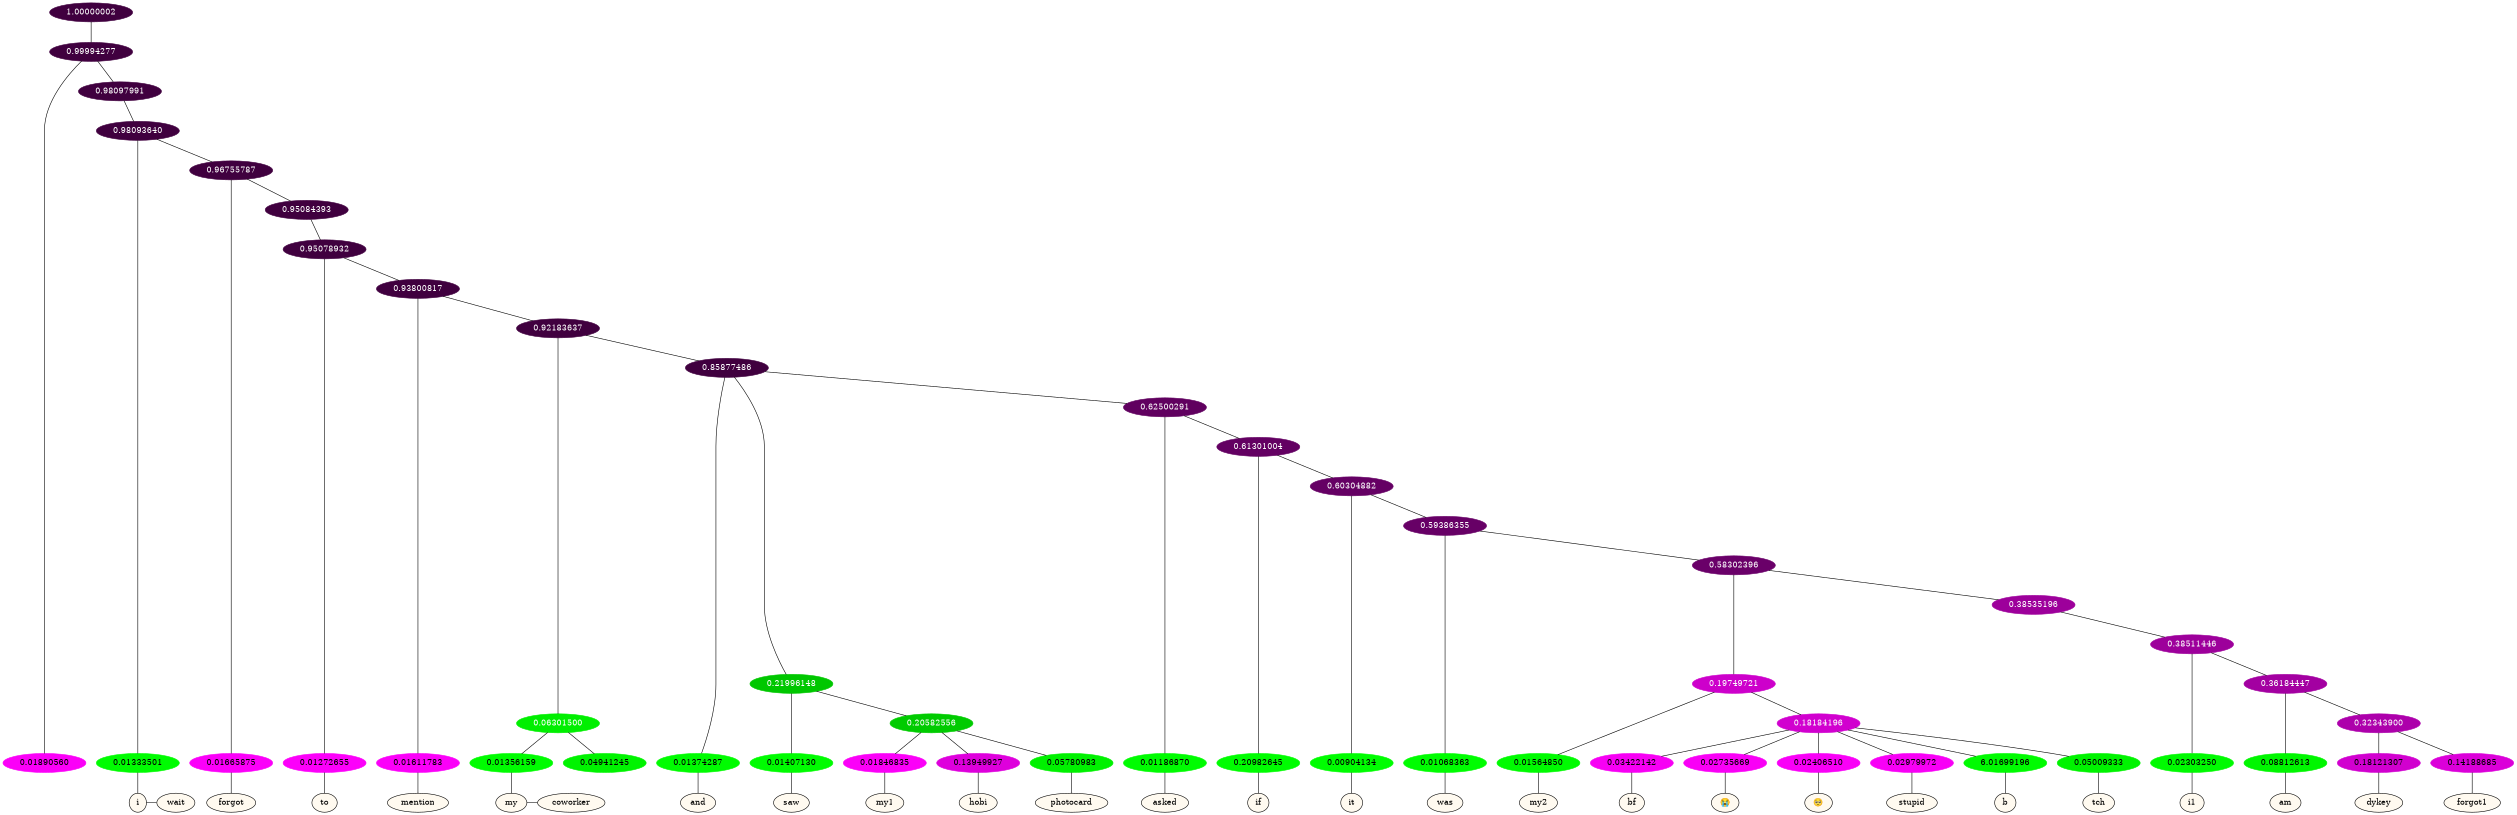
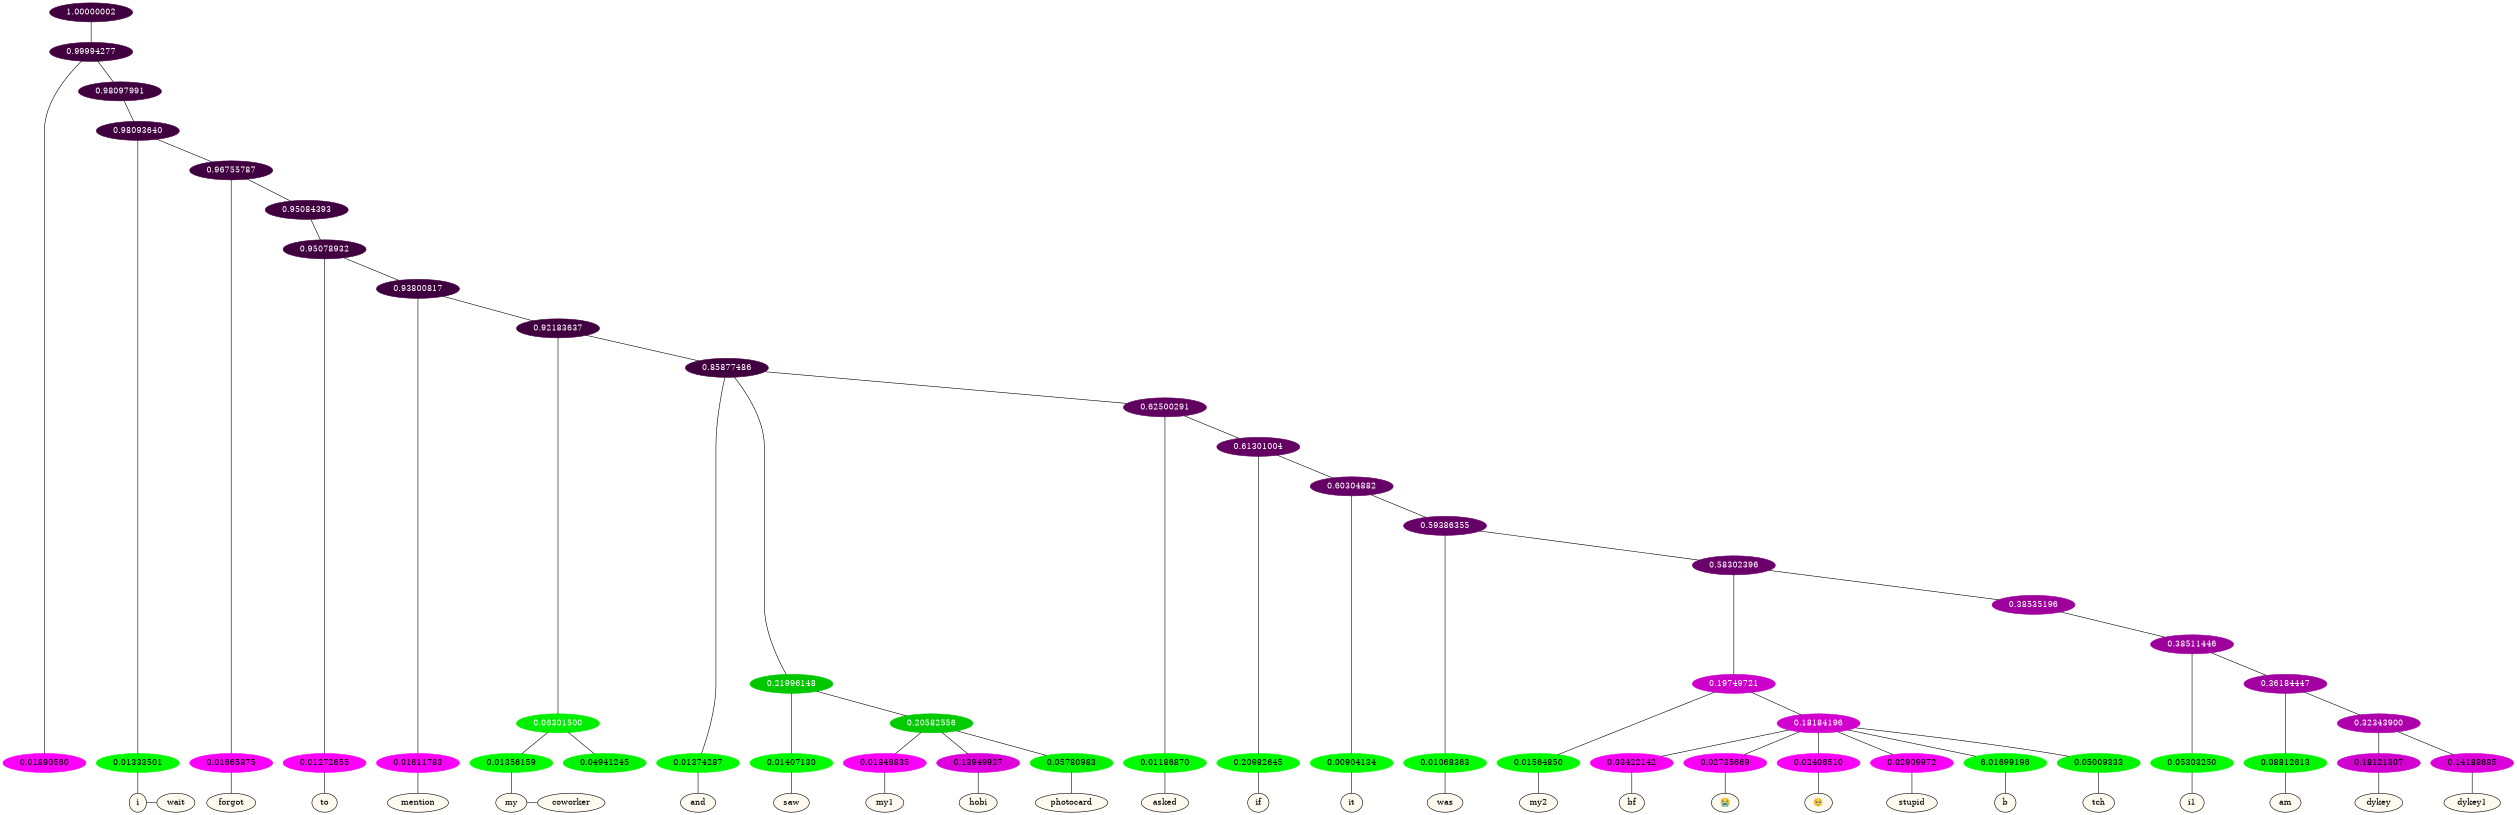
node "0.02979972": label "0.02979972" -> "0.02909972"
node "0.02303250": label "0.02303250" -> "0.05303250"
node "forgot1": label "forgot1" -> "dykey1"
